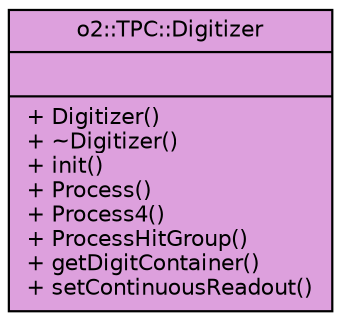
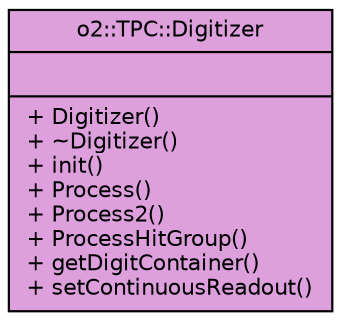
node "o2::TPC::Digitizer": text "+ Process4()" -> "+ Process2()"
